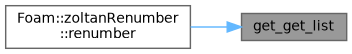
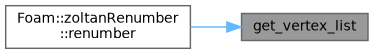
node "get_get_list": label "get_get_list" -> "get_vertex_list"
